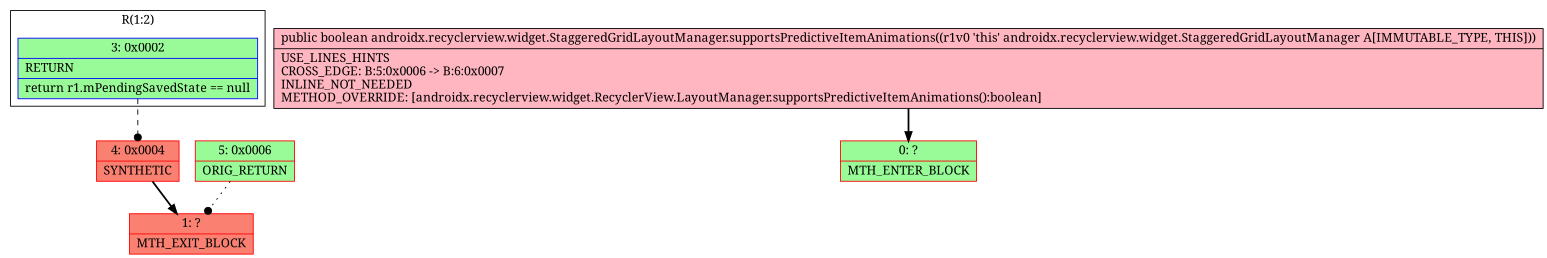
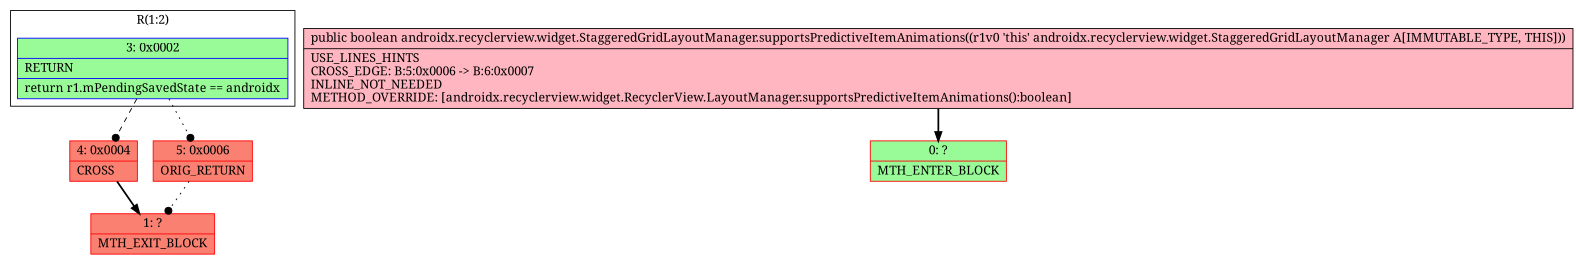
node "3: 0x0002": text "return r1.mPendingSavedState == null" -> "return r1.mPendingSavedState == androidx"
edge "3: 0x0002" -> "5: 0x0006": added
node "5: 0x0006": fillcolor palegreen -> salmon
node "4: 0x0004": text "SYNTHETIC" -> "CROSS"
